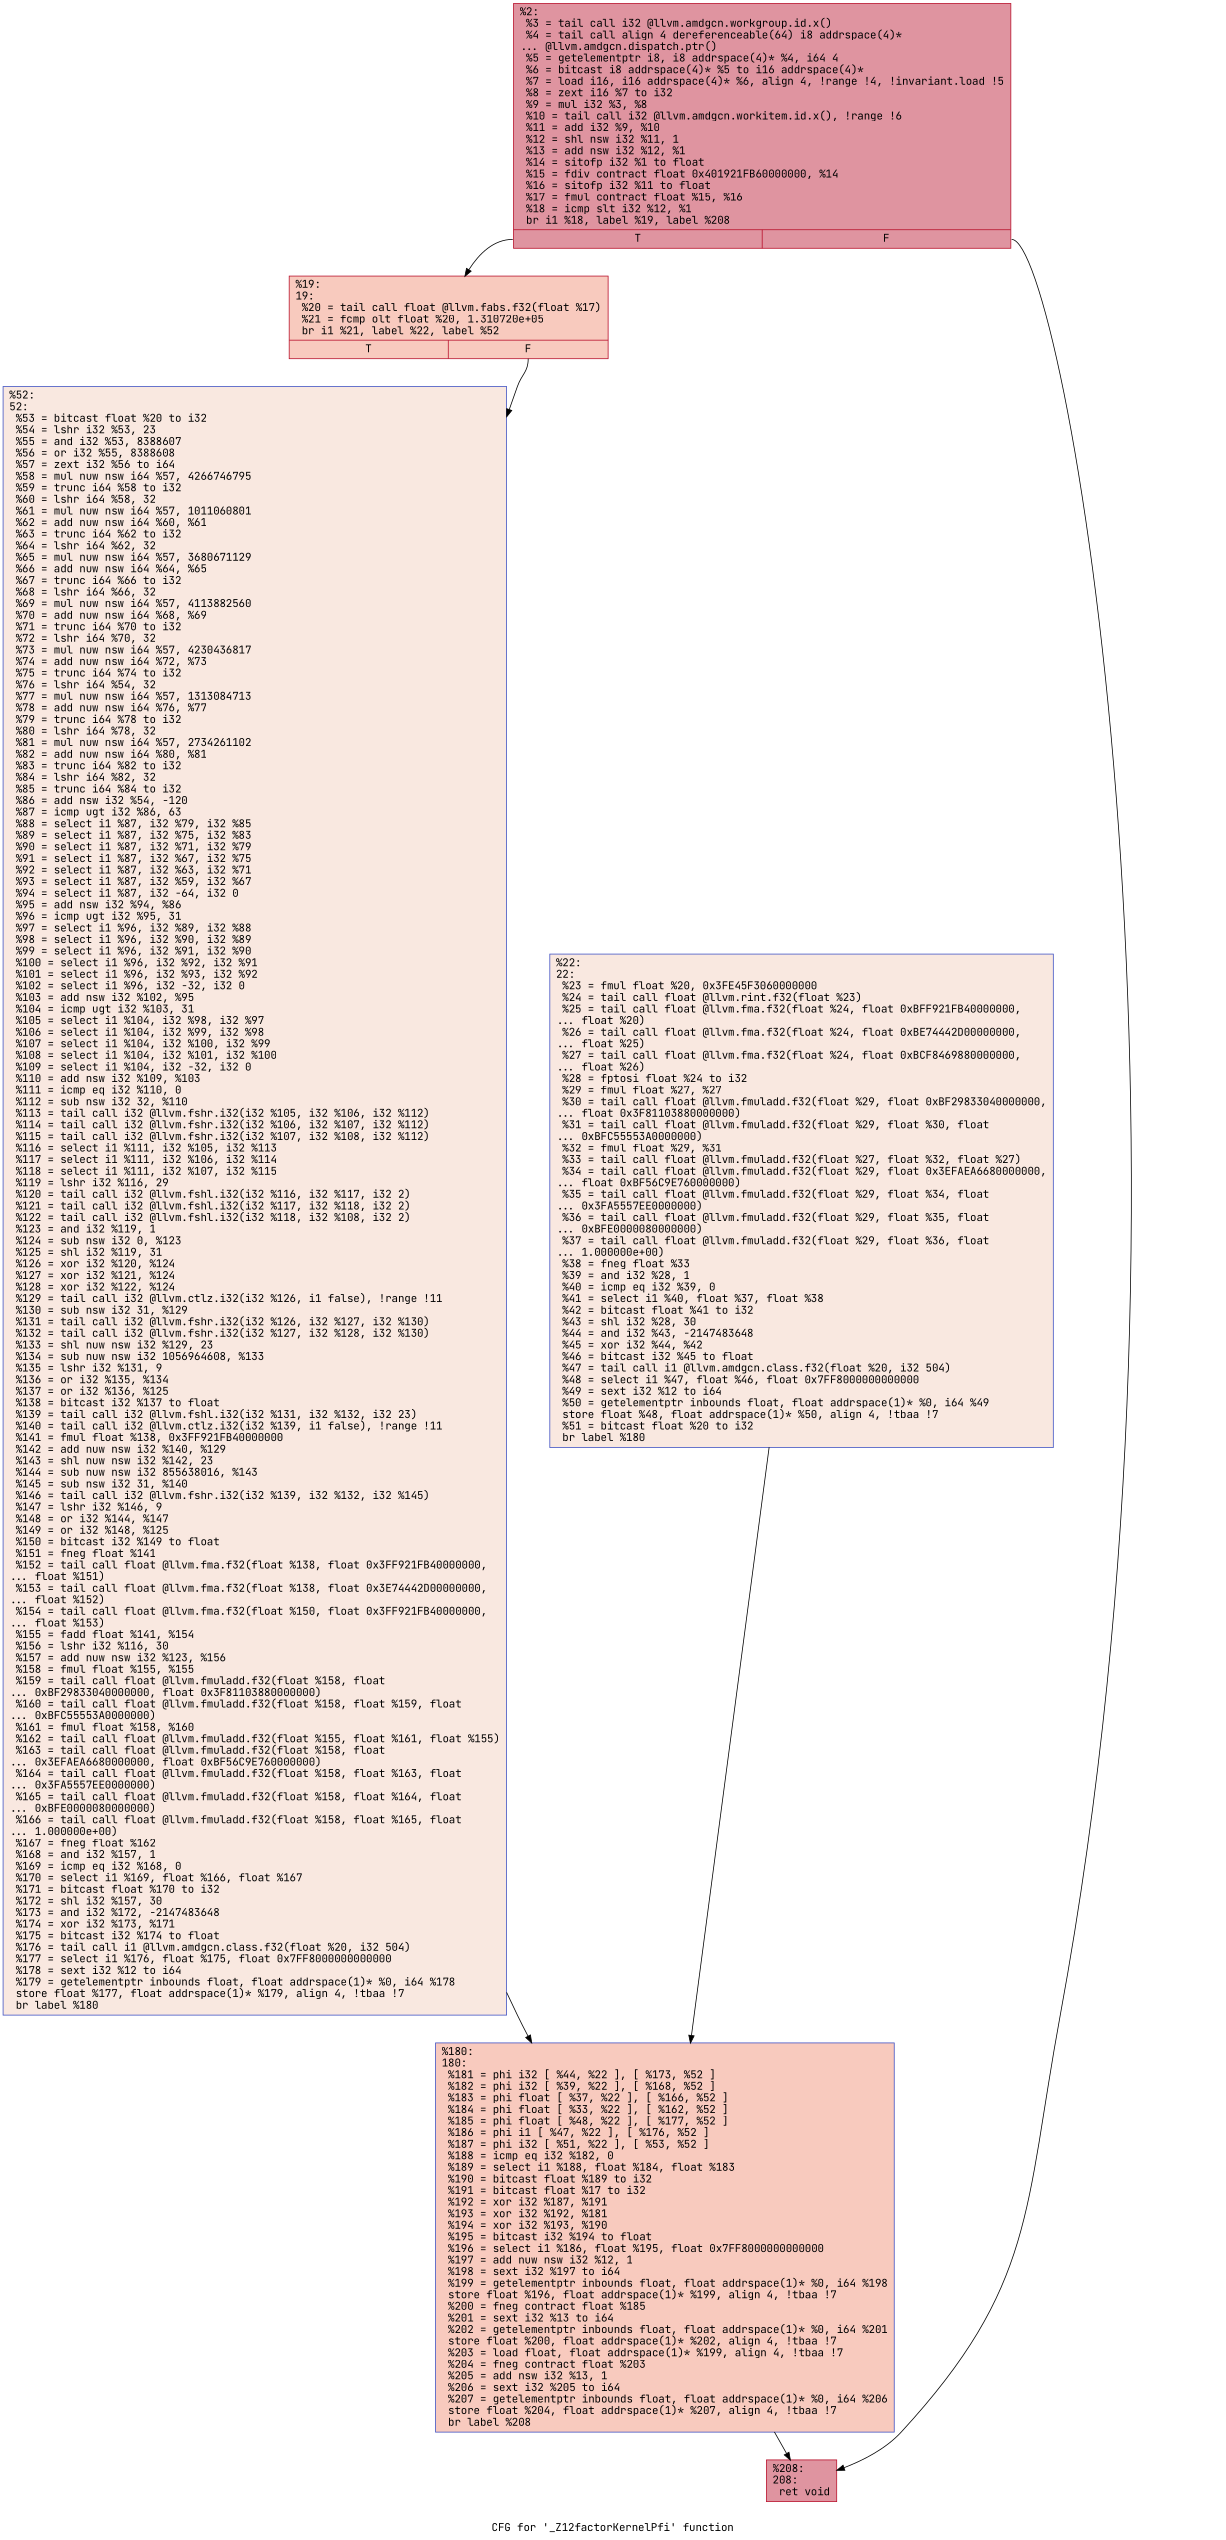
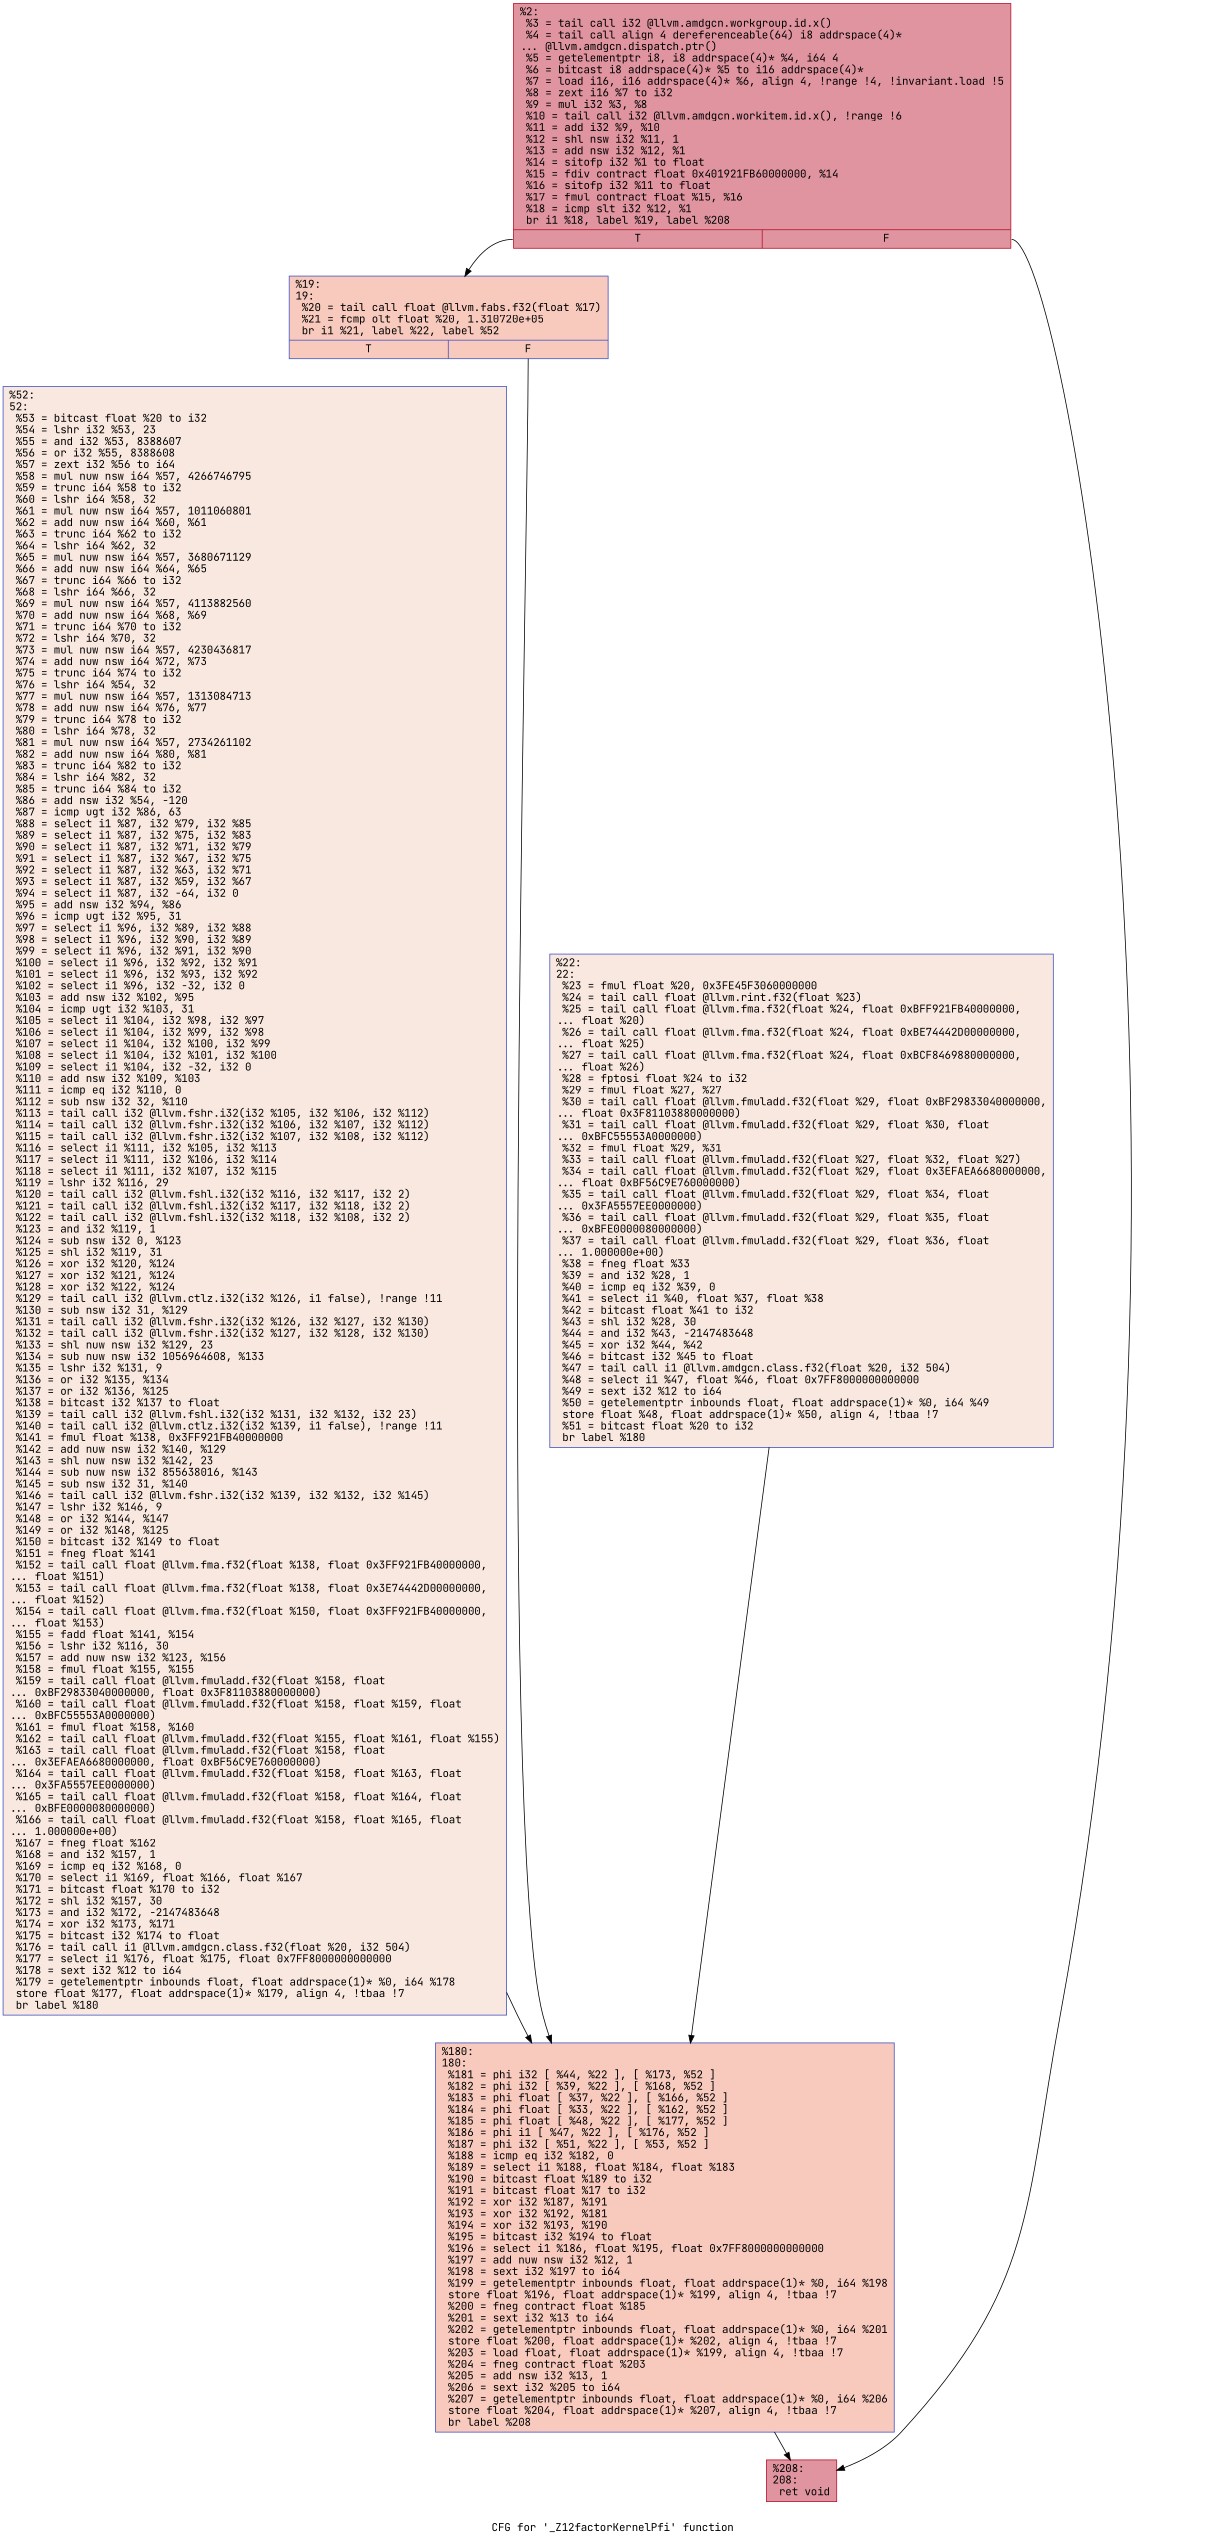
node "%19:": color #b70d28ff -> #3d50c3ff
edge "%19:" -> "%52:": now "%19:" -> "%180:"
